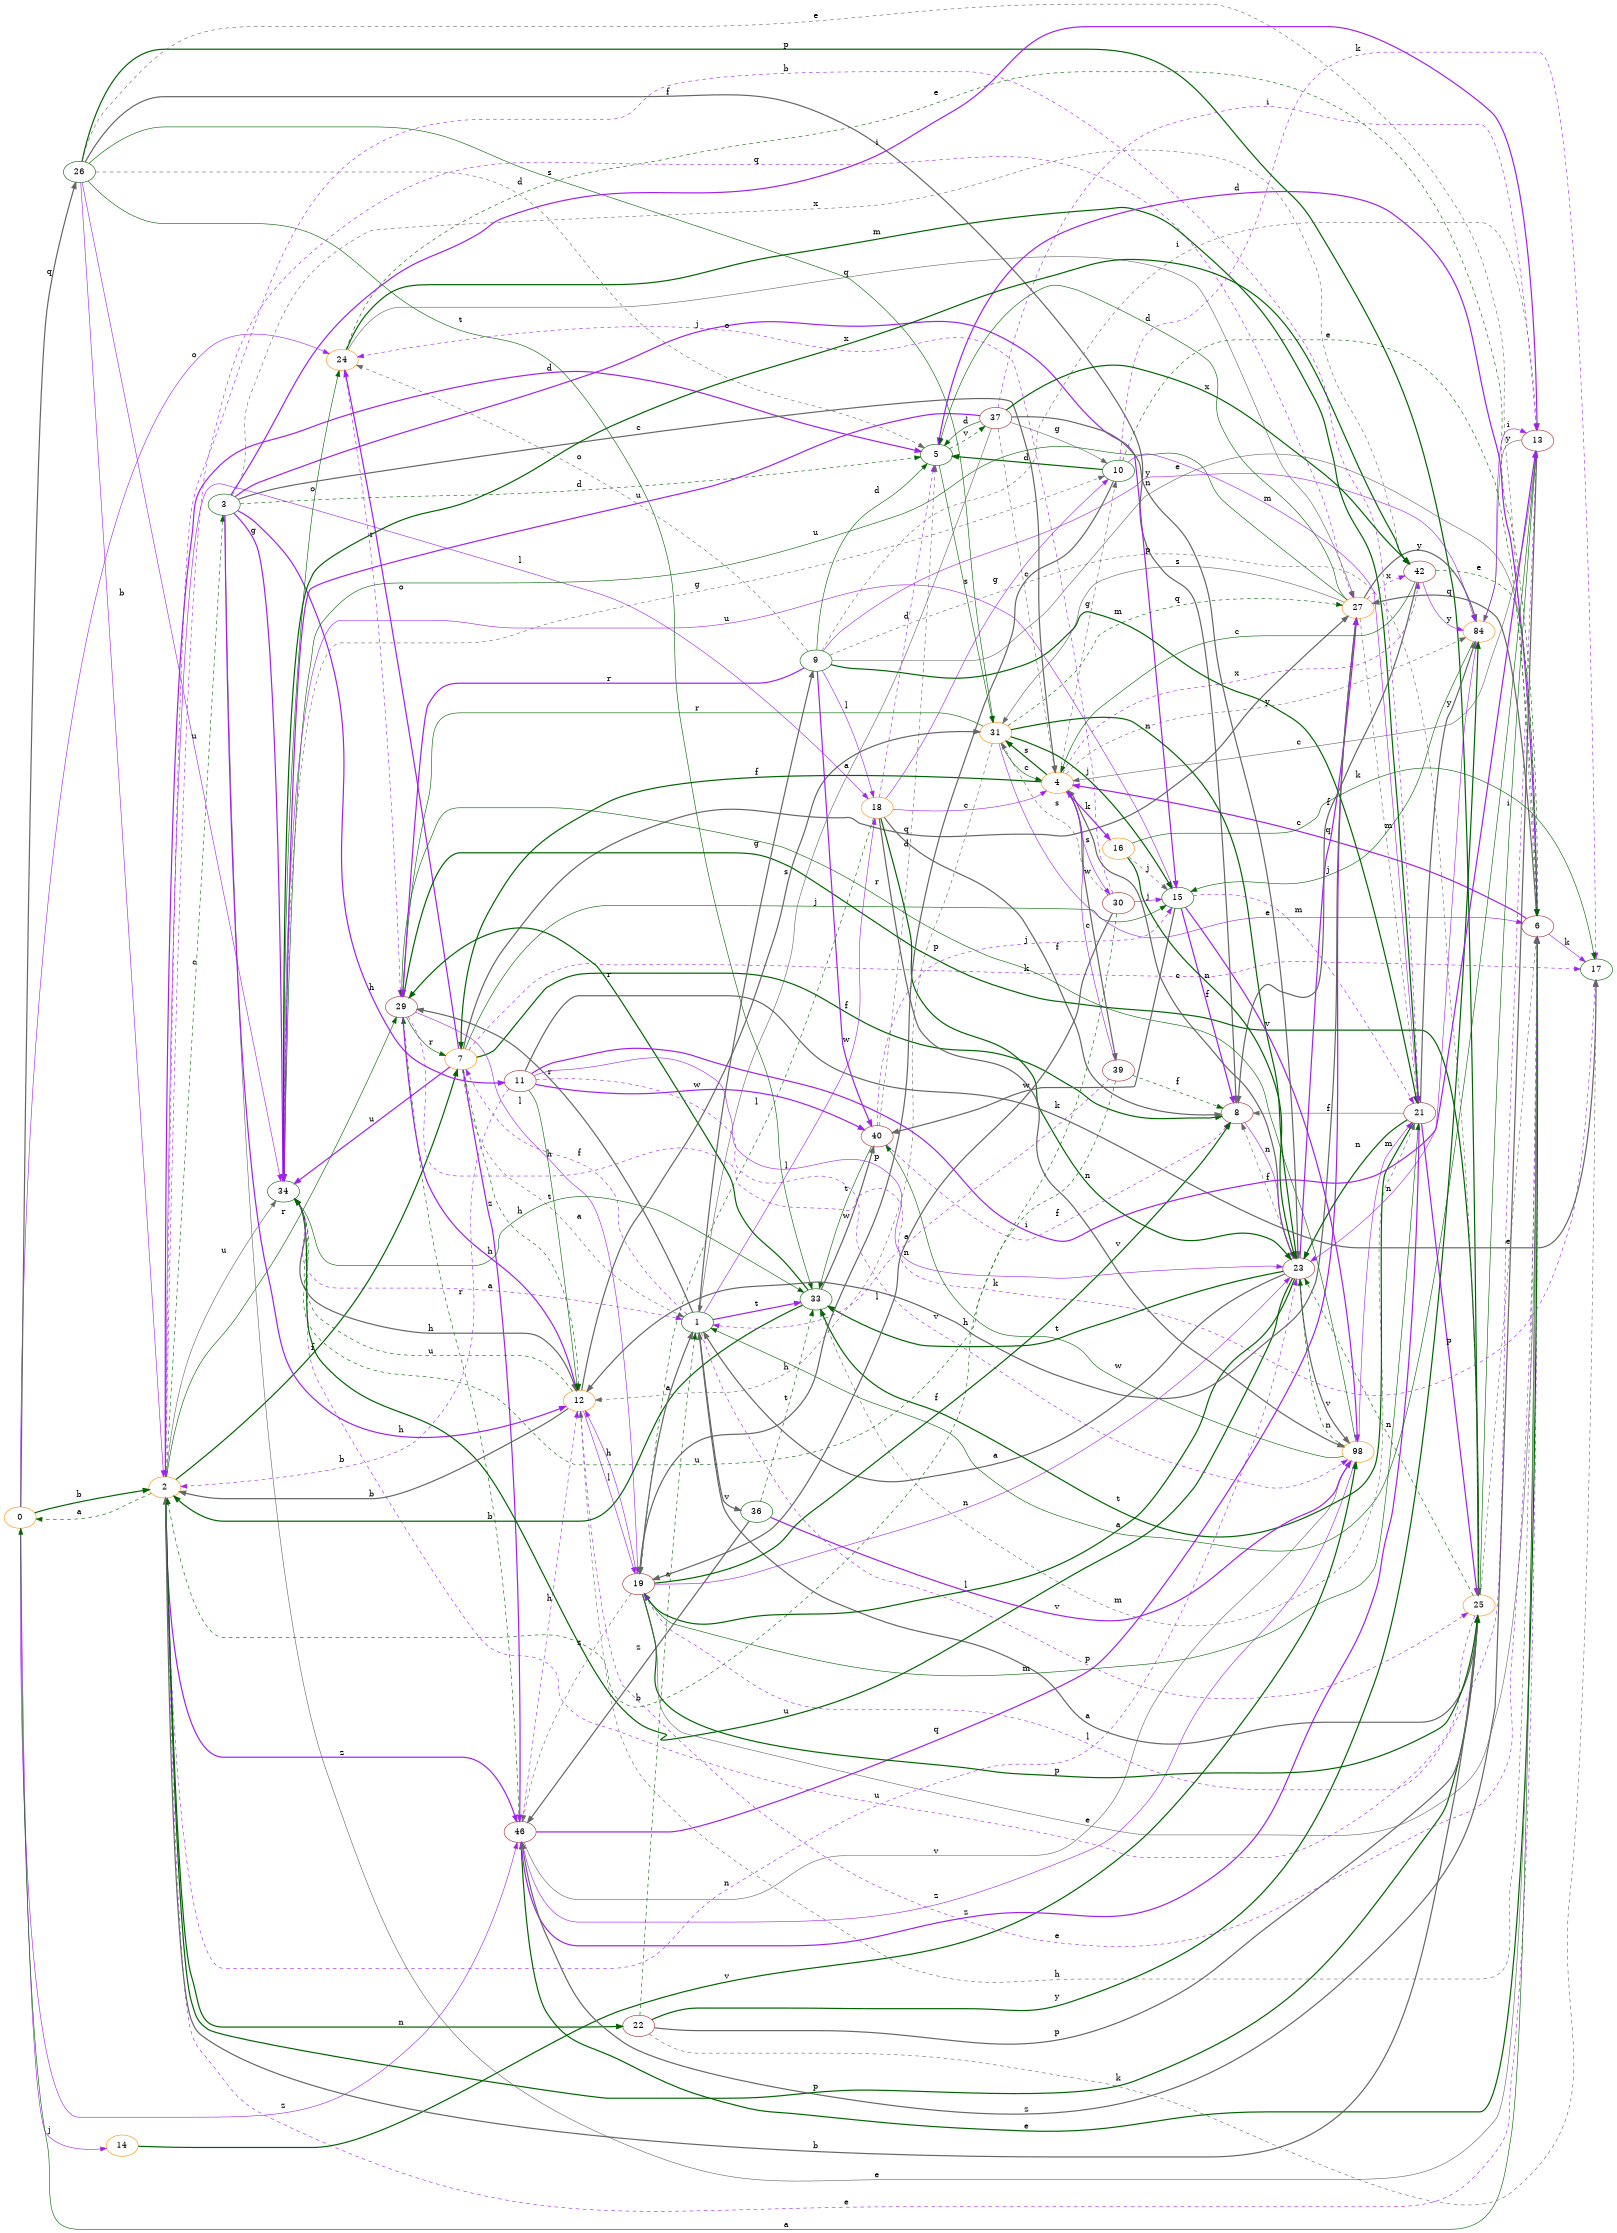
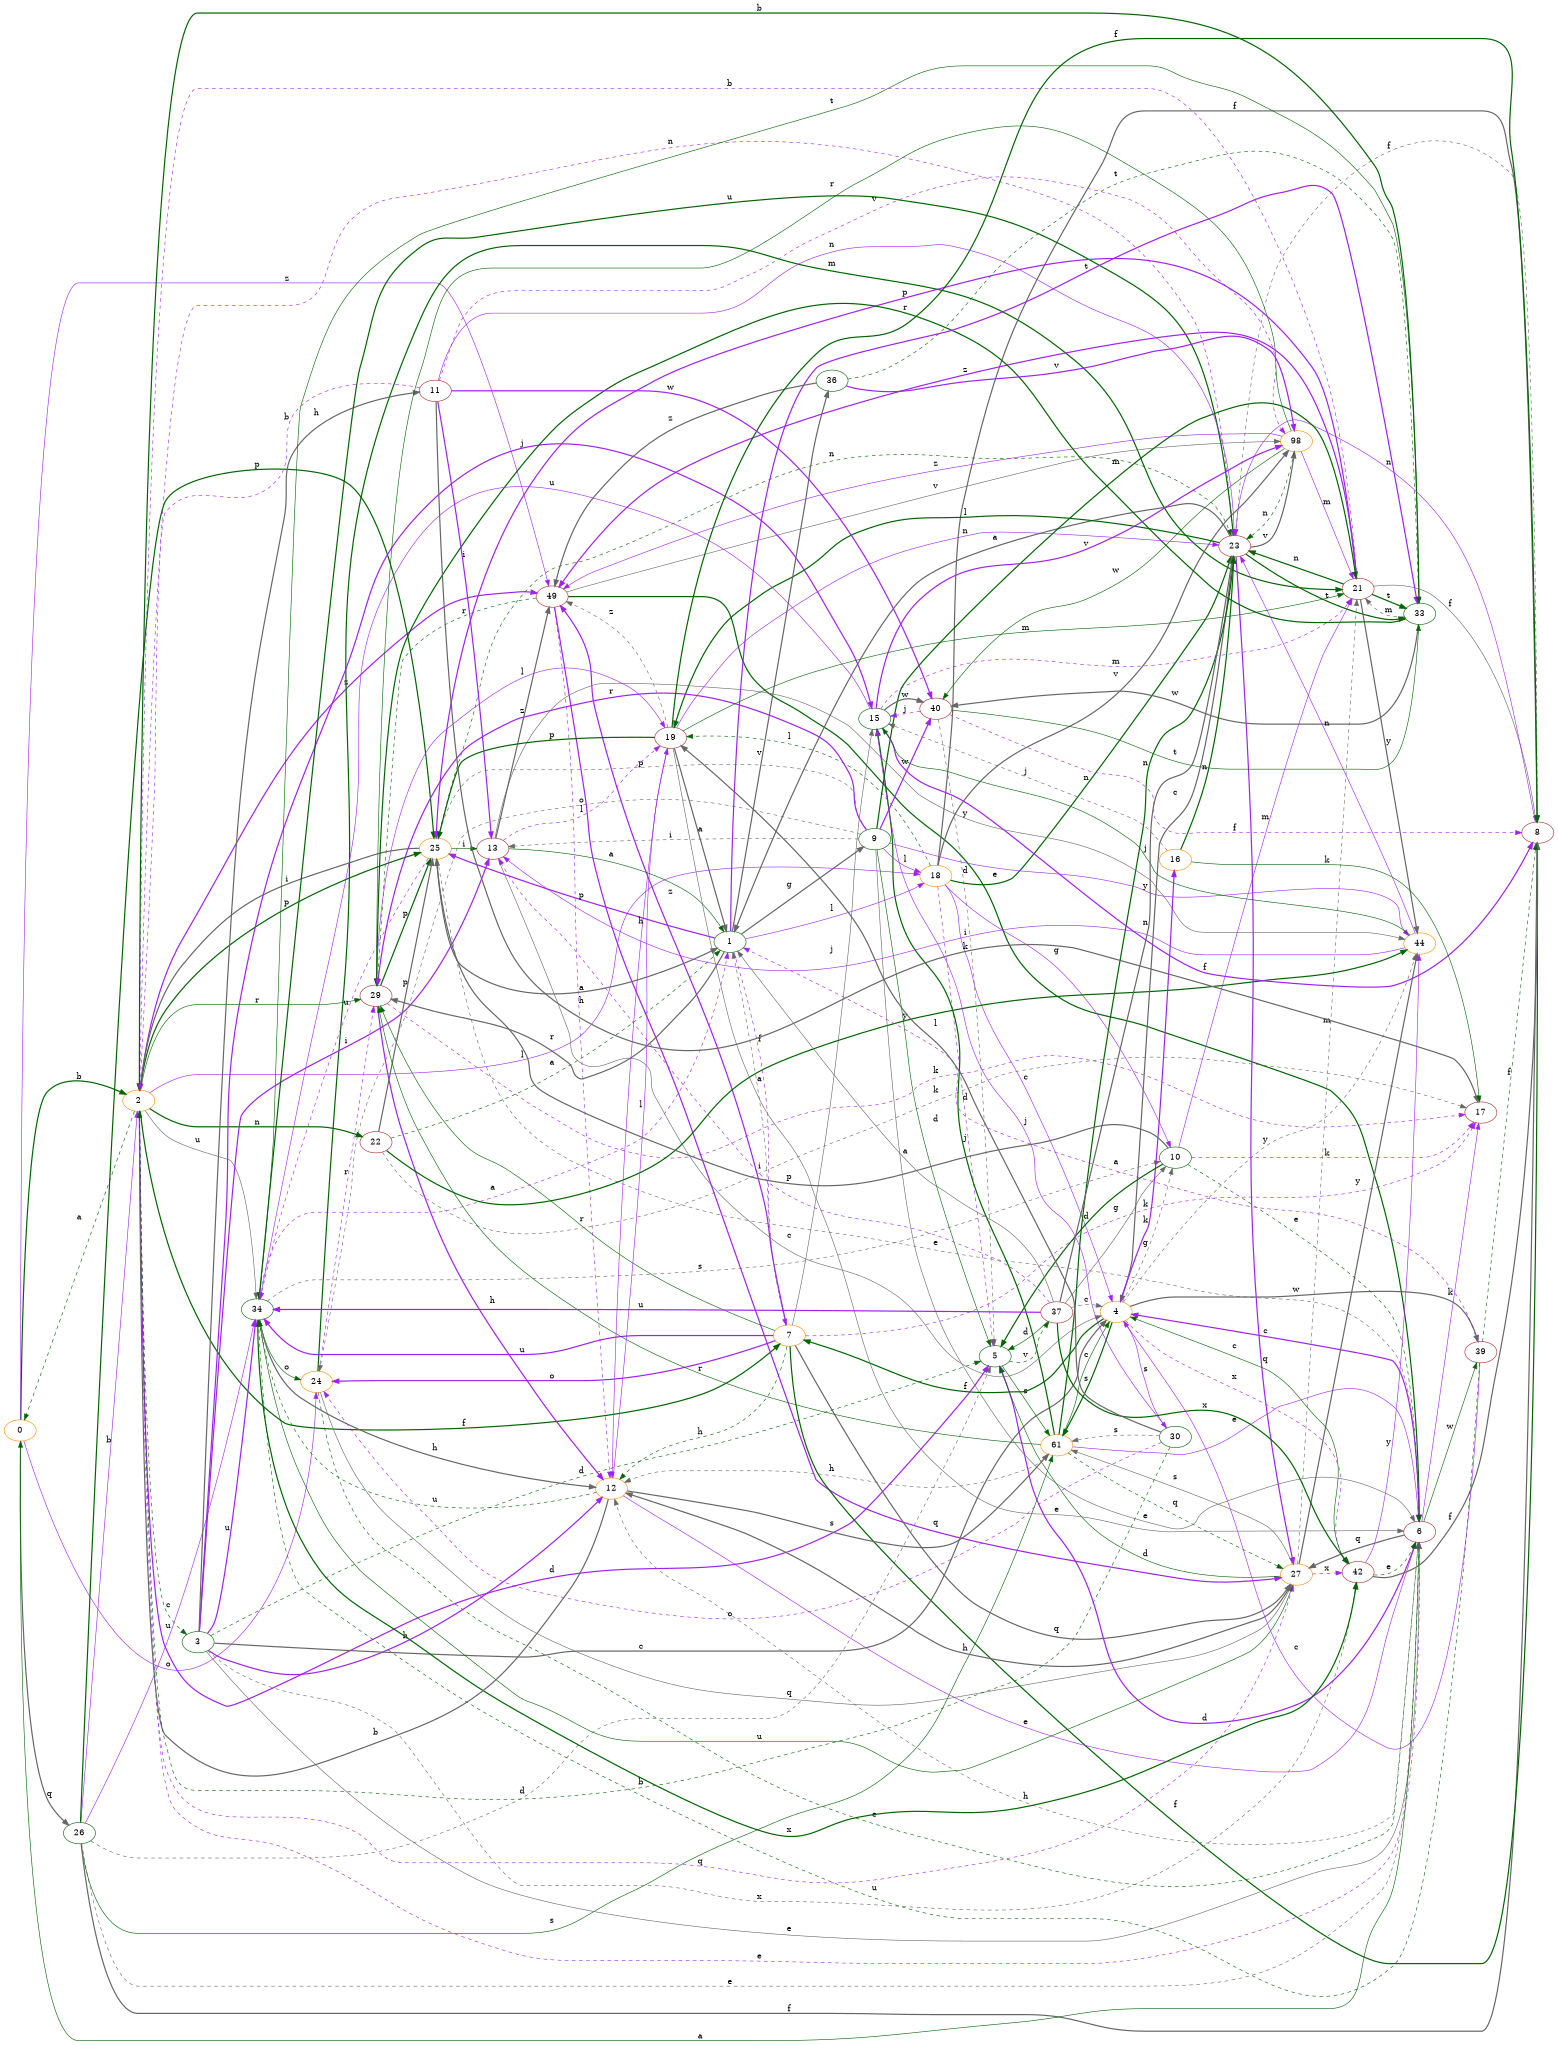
edge "3" -> "34": label "g" -> "u"
edge "26" -> "33": removed, label "t"
edge "34" -> "10": label "g" -> "s"
node "84": label "84" -> "44"
node "31": label "31" -> "61"
edge "3" -> "11": color purple -> gray40
node "30": color brown -> darkgreen
edge "7" -> "15": color darkgreen -> gray40
node "17": color darkgreen -> brown
edge "29" -> "7": reversed
edge "10" -> "19": now "10" -> "25"
edge "11" -> "12": removed, label "h"
edge "6" -> "39": added, label "w"
edge "1" -> "25": style dashed -> bold
node "46": label "46" -> "49"
edge "12" -> "6": style dashed -> solid
node "14": removed
edge "25" -> "2": label "b" -> "i"
